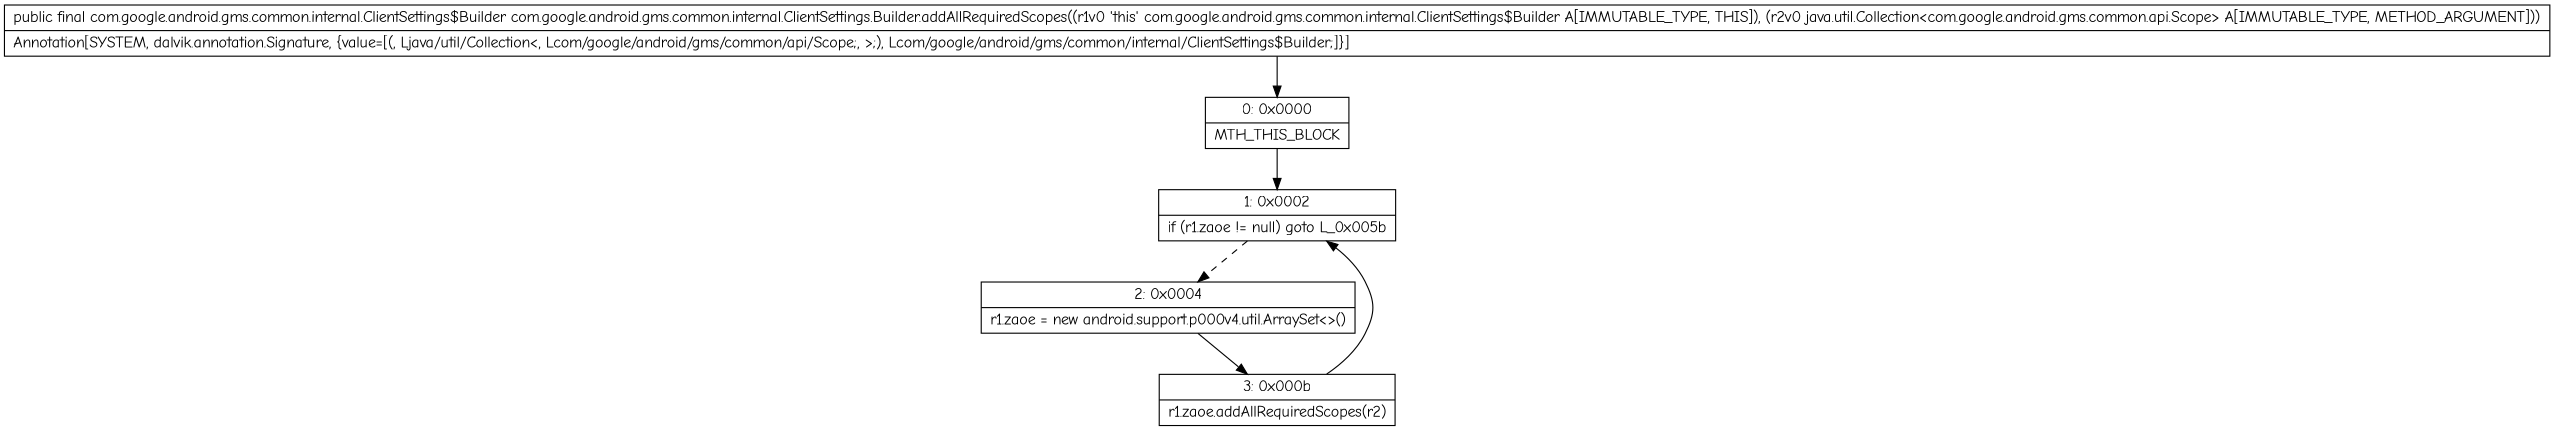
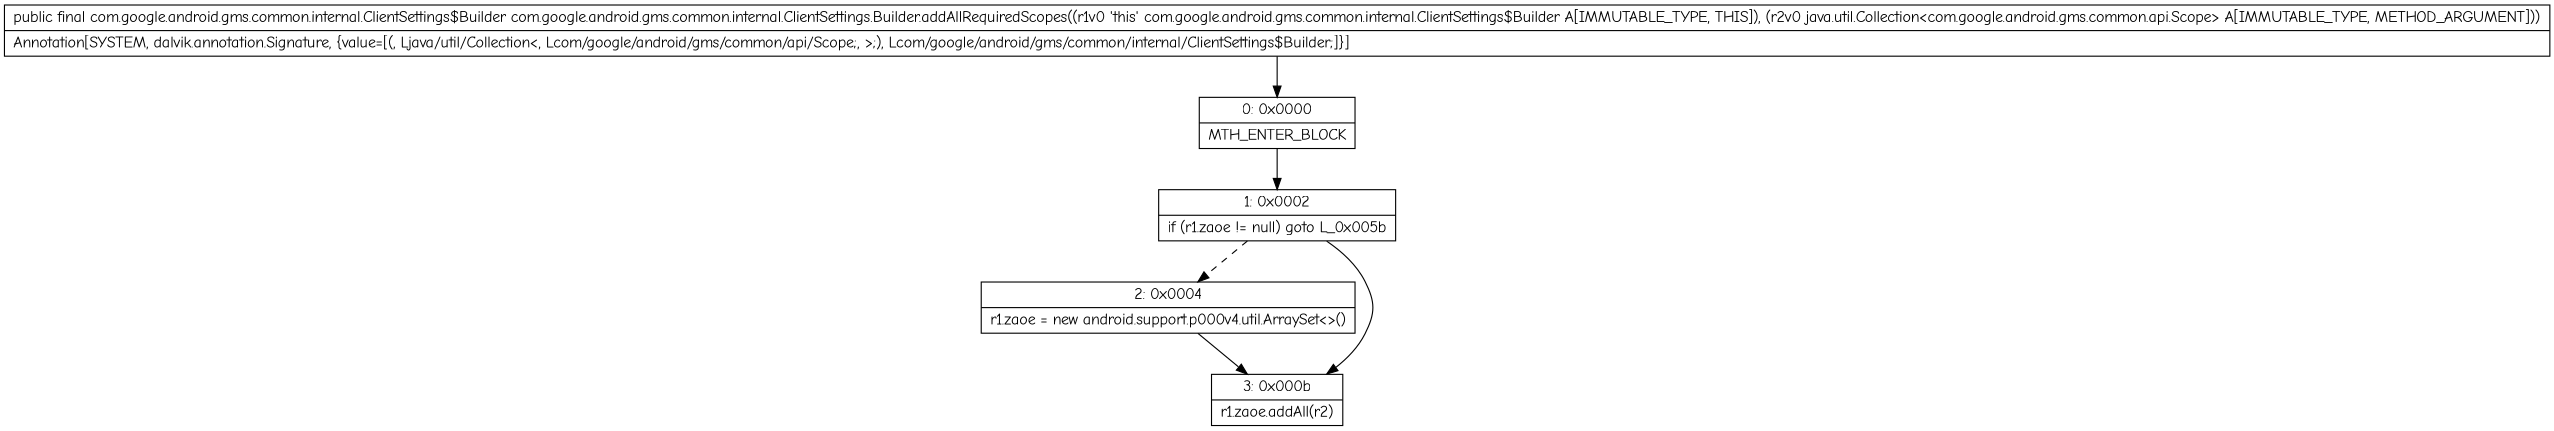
node "0: 0x0000": text "MTH_THIS_BLOCK" -> "MTH_ENTER_BLOCK"
edge "3: 0x000b" -> "1: 0x0002": reversed
node "3: 0x000b": text "r1.zaoe.addAllRequiredScopes(r2)" -> "r1.zaoe.addAll(r2)"
